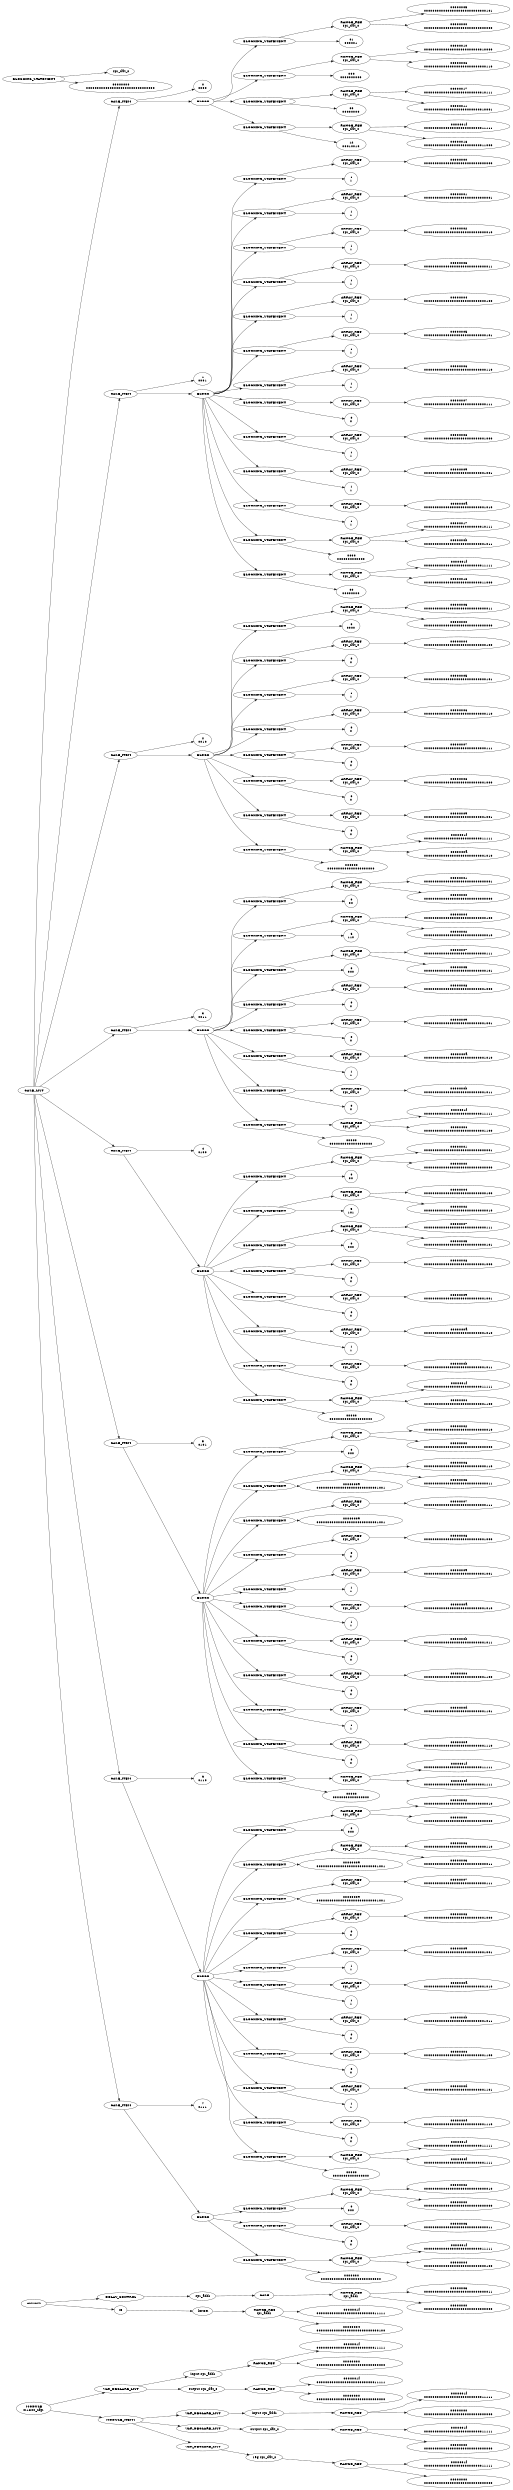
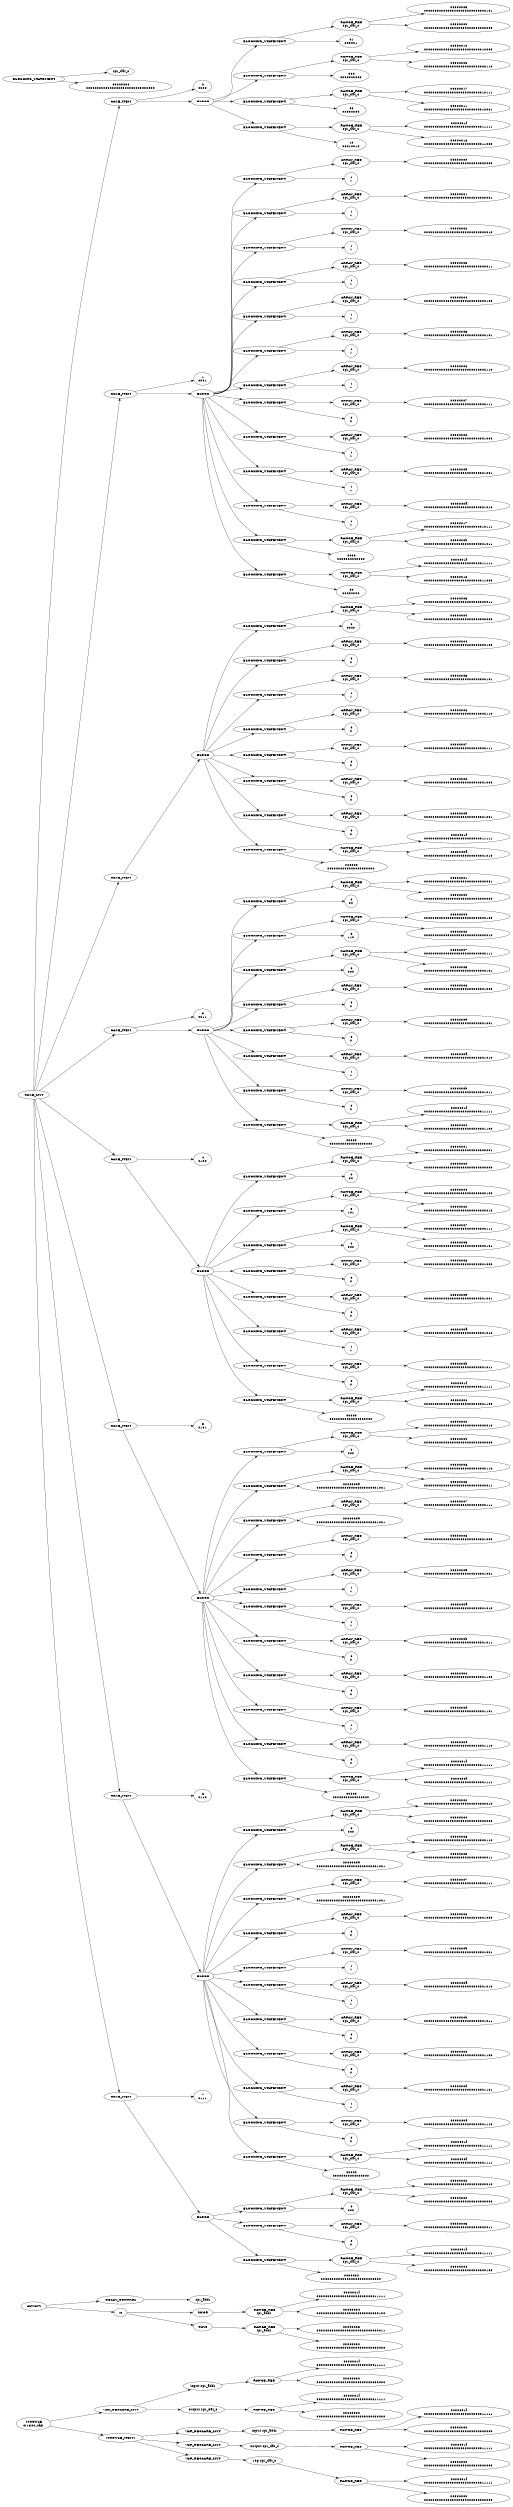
node "2": removed
edge "spr_addr" -> "CASE": now "IF" -> "CASE"
